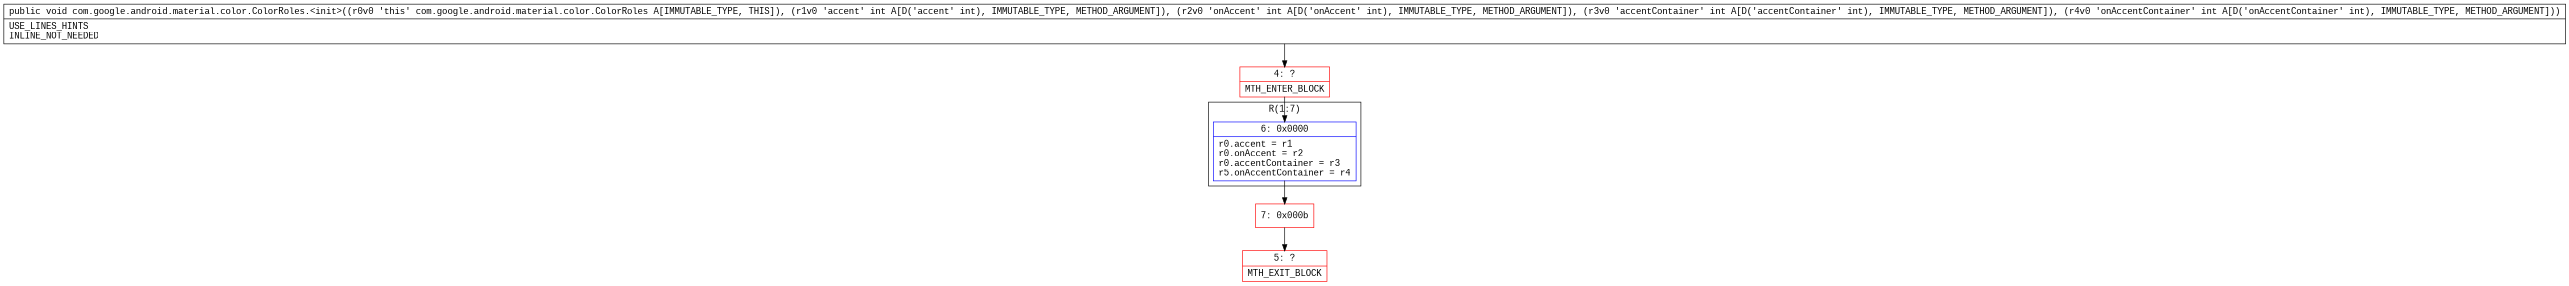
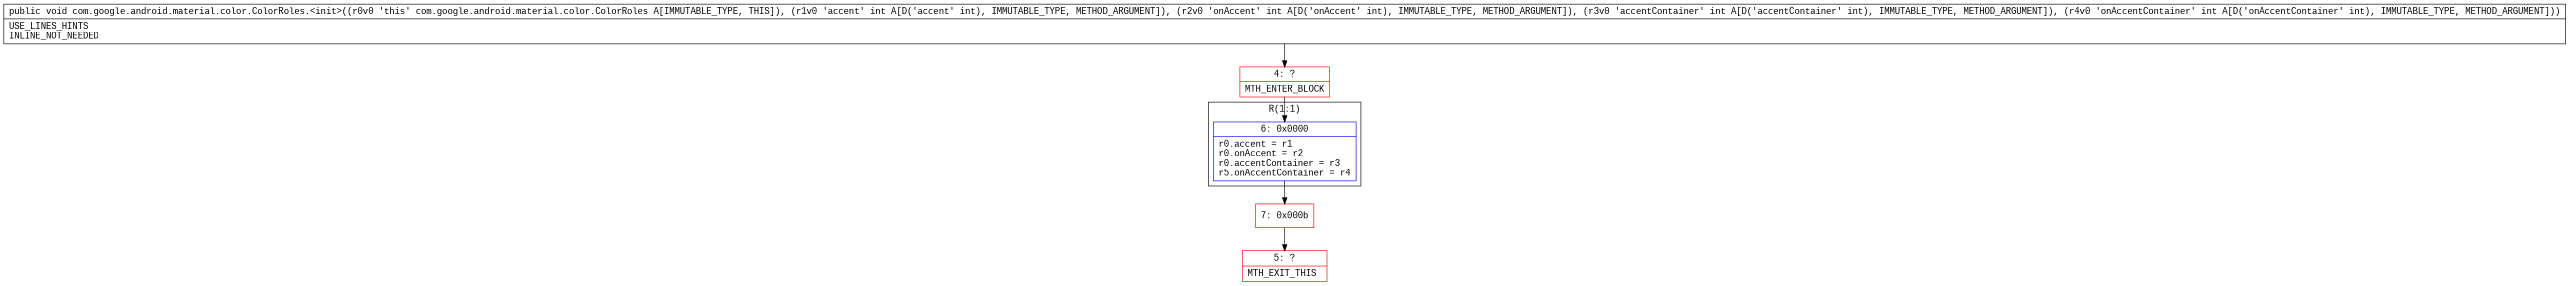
cluster "R(1:7)": label "R(1:7)" -> "R(1:1)"
node "5: ?": text "MTH_EXIT_BLOCK" -> "MTH_EXIT_THIS"
